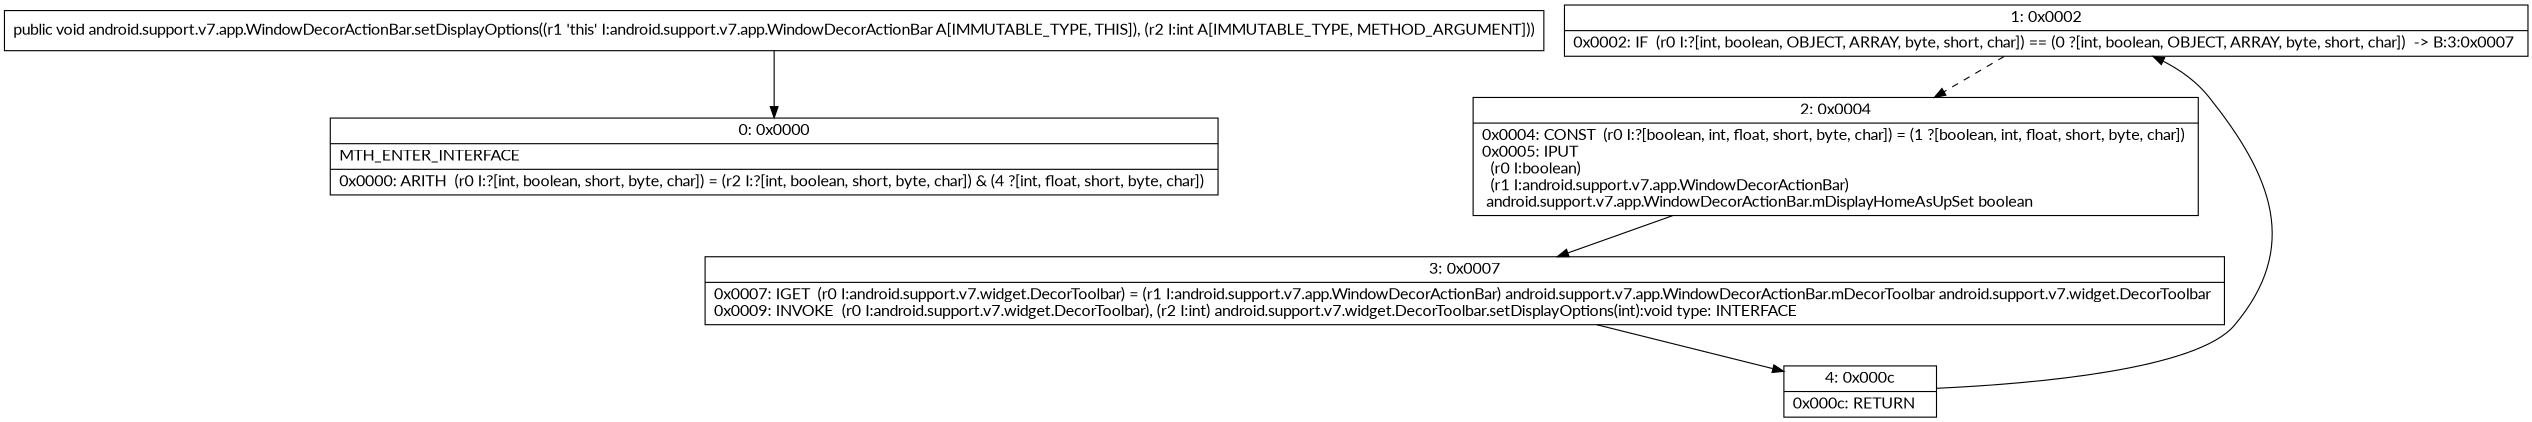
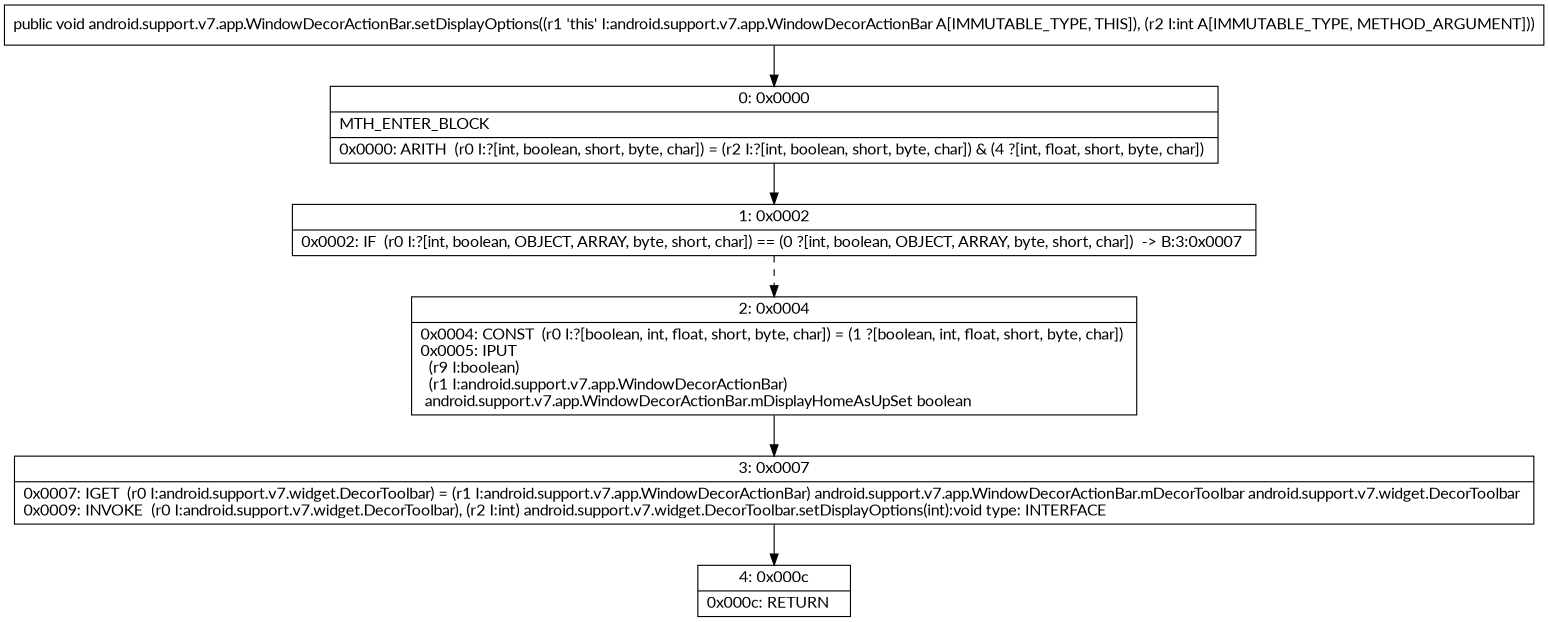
node "0: 0x0000": text "MTH_ENTER_INTERFACE" -> "MTH_ENTER_BLOCK"
node "2: 0x0004": text "(r0 I:boolean)" -> "(r9 I:boolean)"
edge "4: 0x000c" -> "1: 0x0002": now "0: 0x0000" -> "1: 0x0002"
